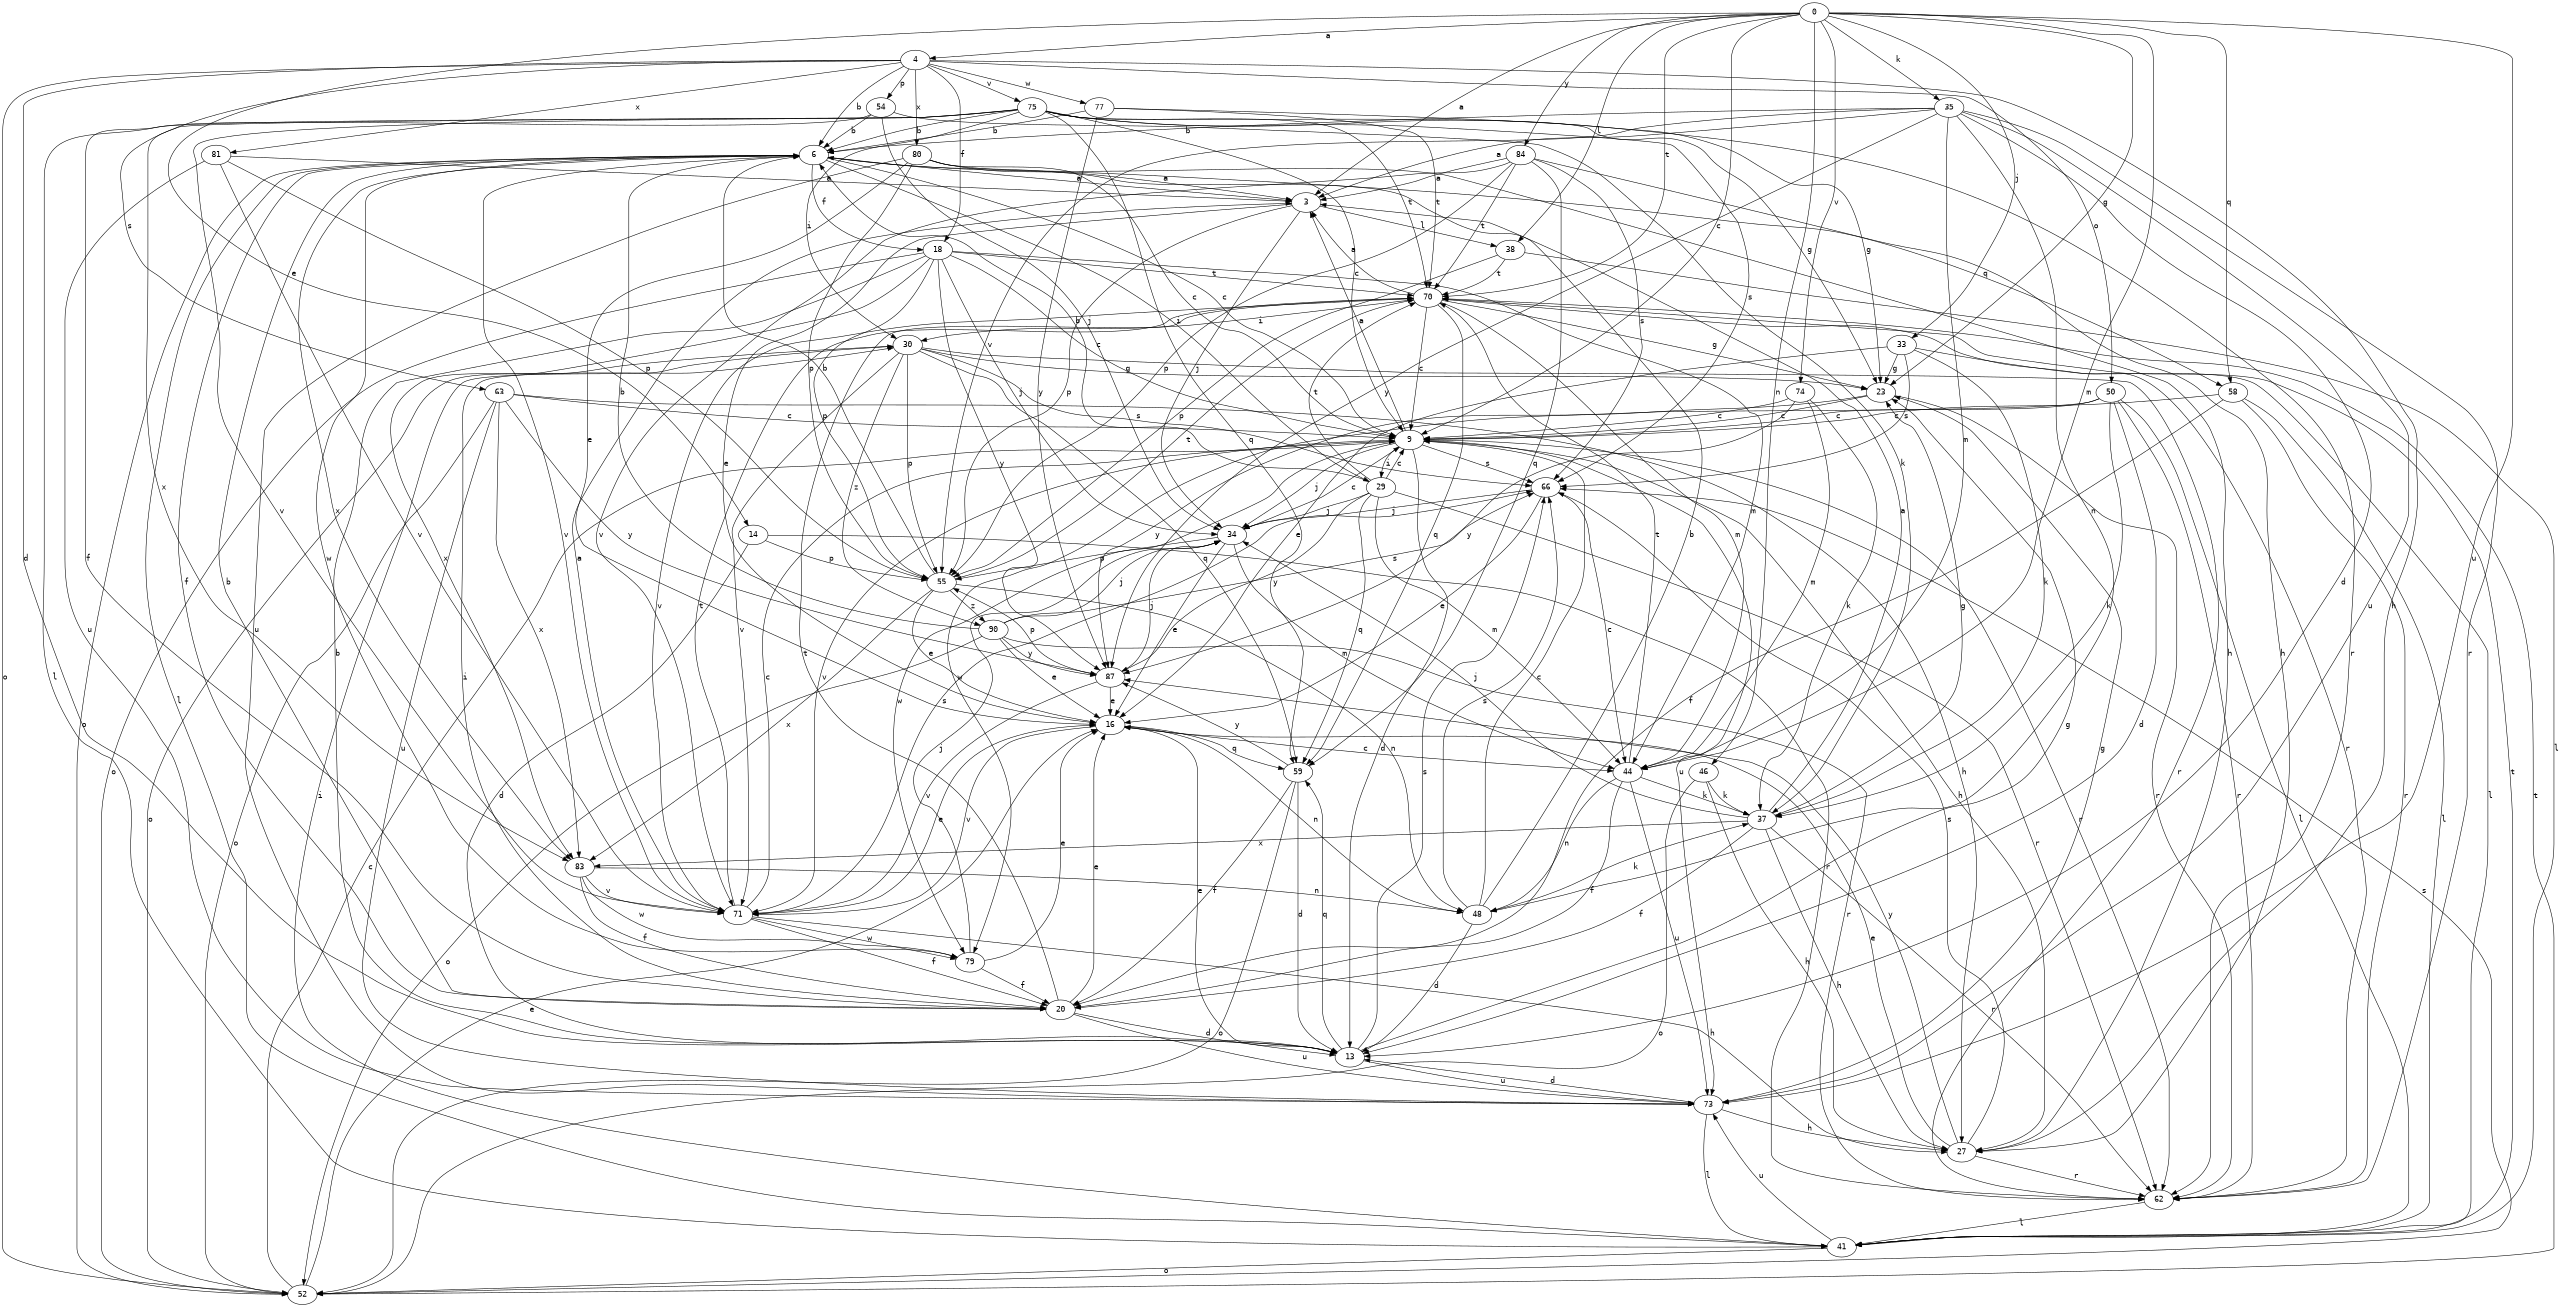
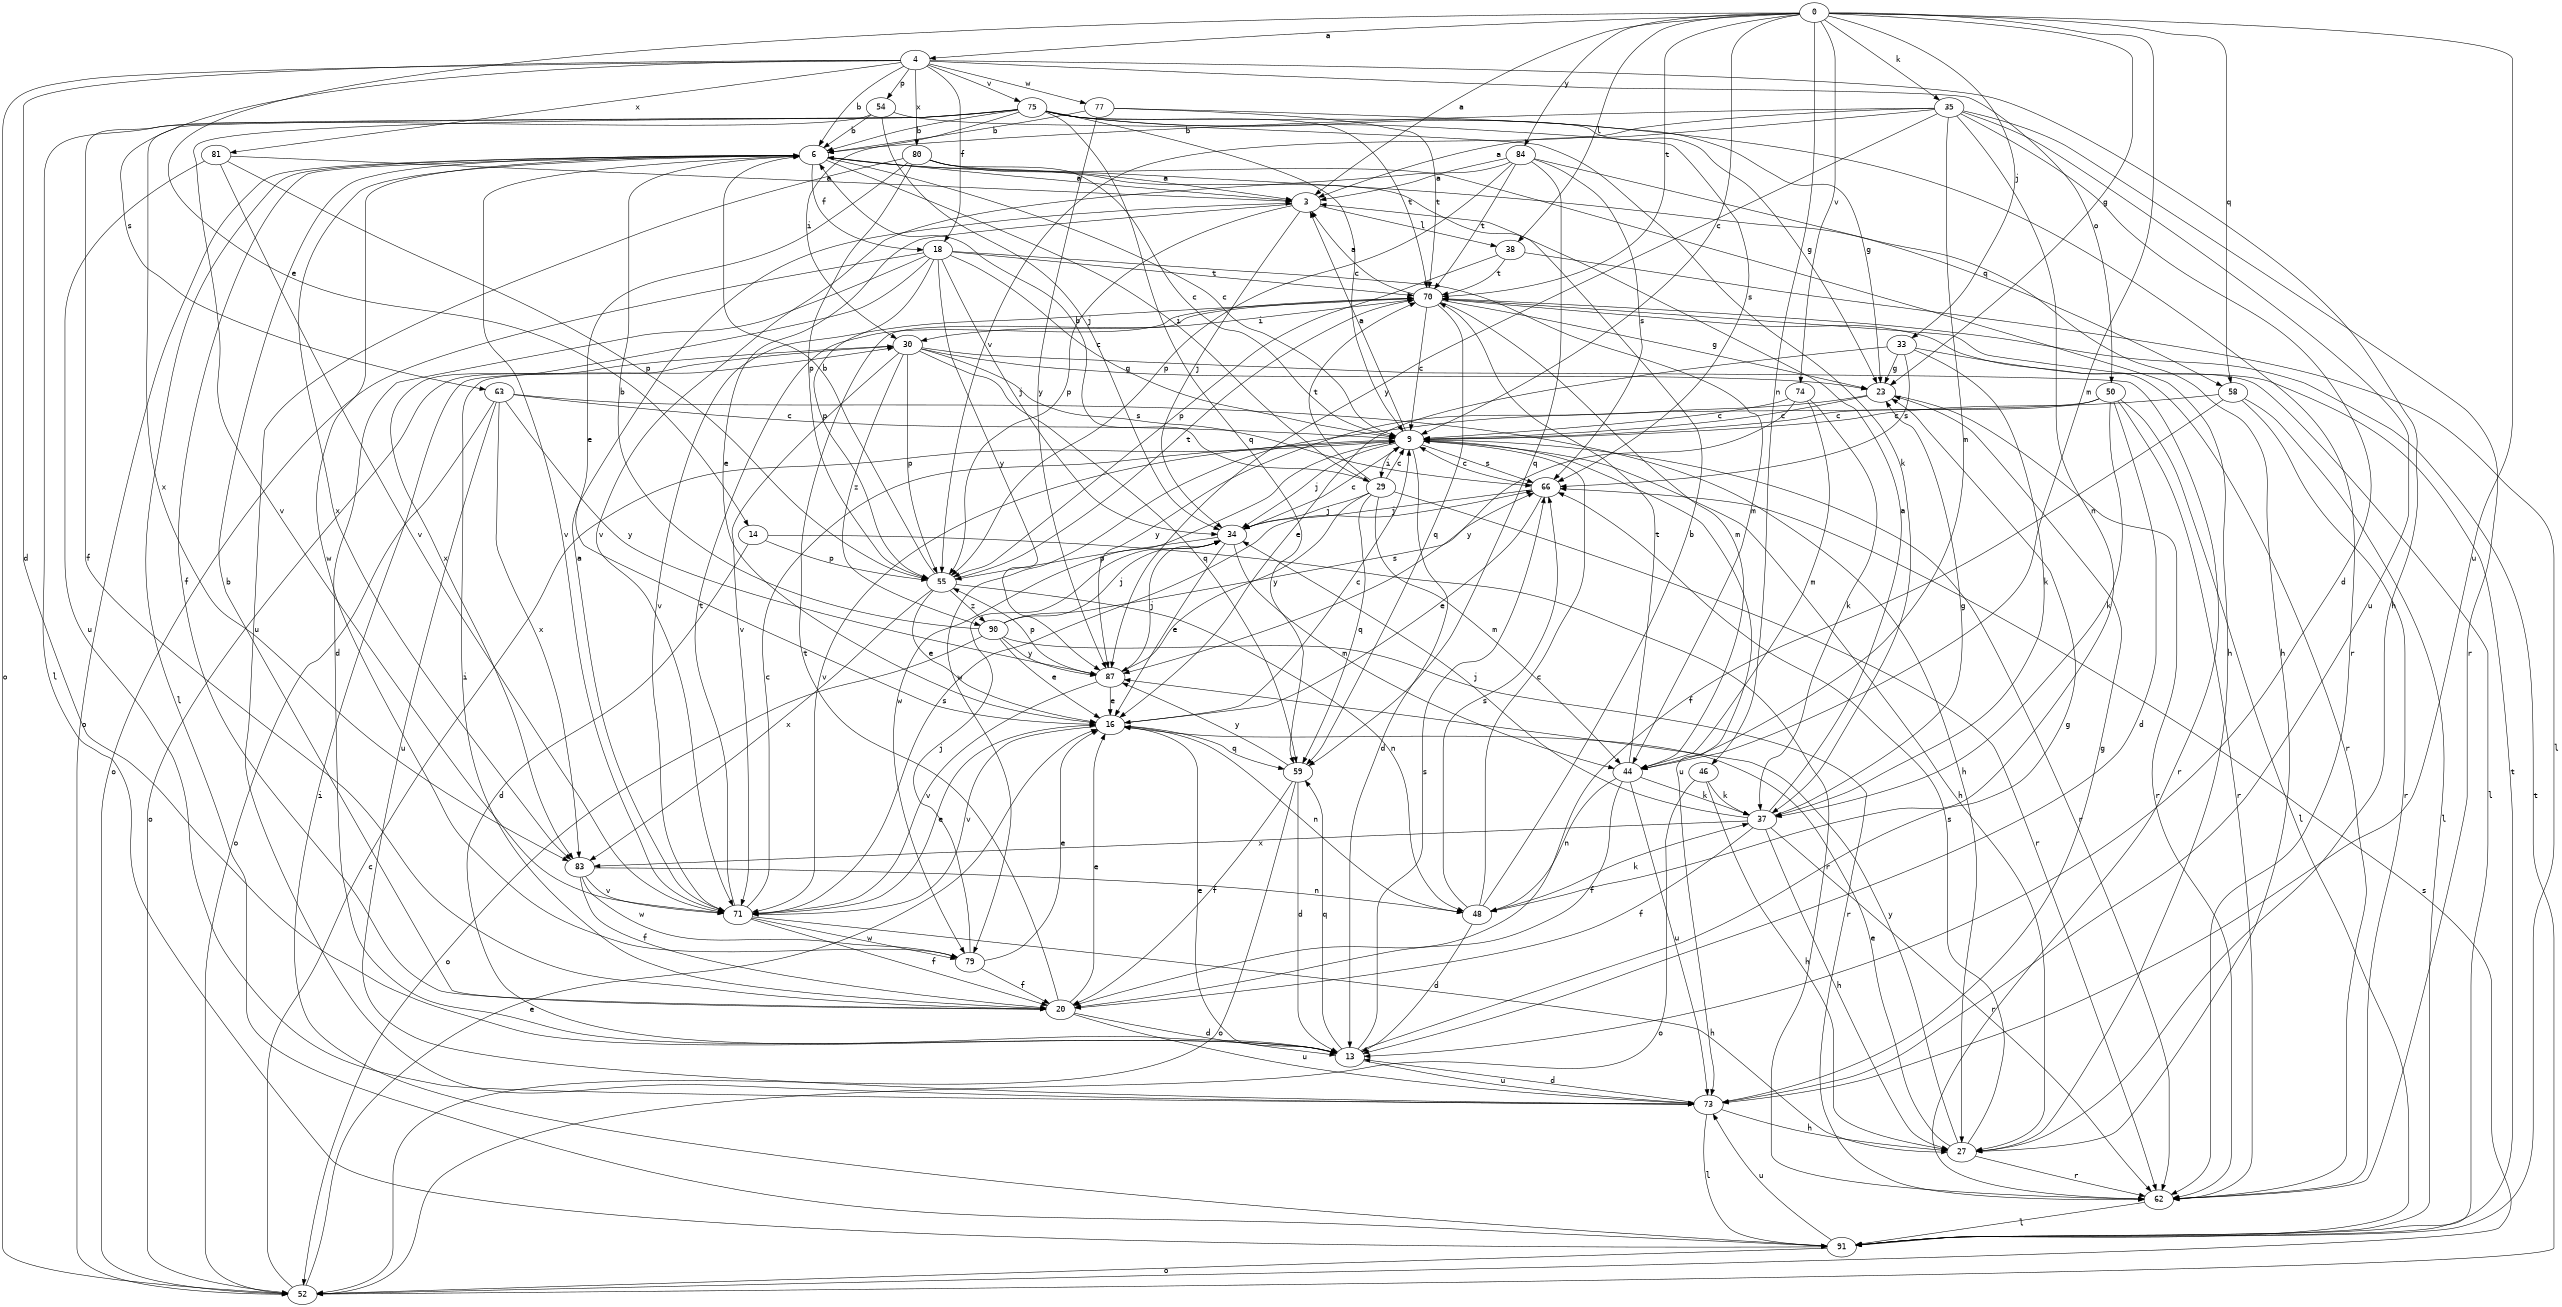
edge "66" -> "44": now "66" -> "9"
edge "18" -> "13": label "b" -> "d"
edge "16" -> "44": now "16" -> "9"
node "41": label "41" -> "91"
